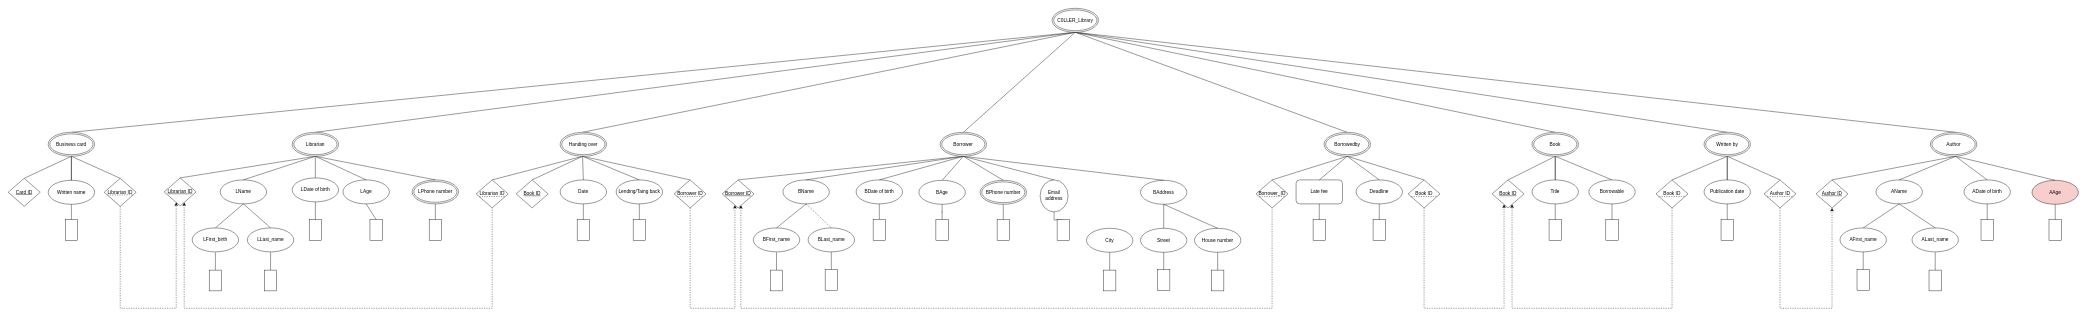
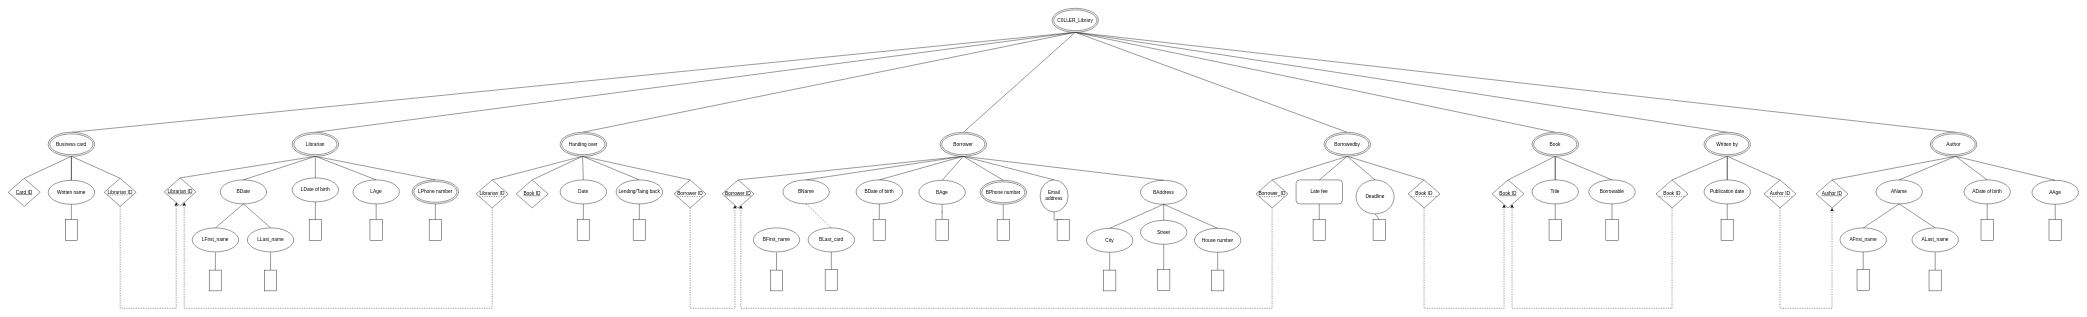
node "LName": label "LName" -> "BDate"
node "LAge": moved (366, 192) -> (376, 192)
node "Deadline": size 46x24 -> 38x34
node "AAge": fillcolor #f8cecc -> #ffffff
edge "BName" -- "BFirst_name": removed
edge "BAddress" -- "City": added
node "LFirst_birth": label "LFirst_birth" -> "LFirst_name"
node "BLast_name": label "BLast_name" -> "BLast_card"
node "Street": moved (1164, 240) -> (1164, 232)
